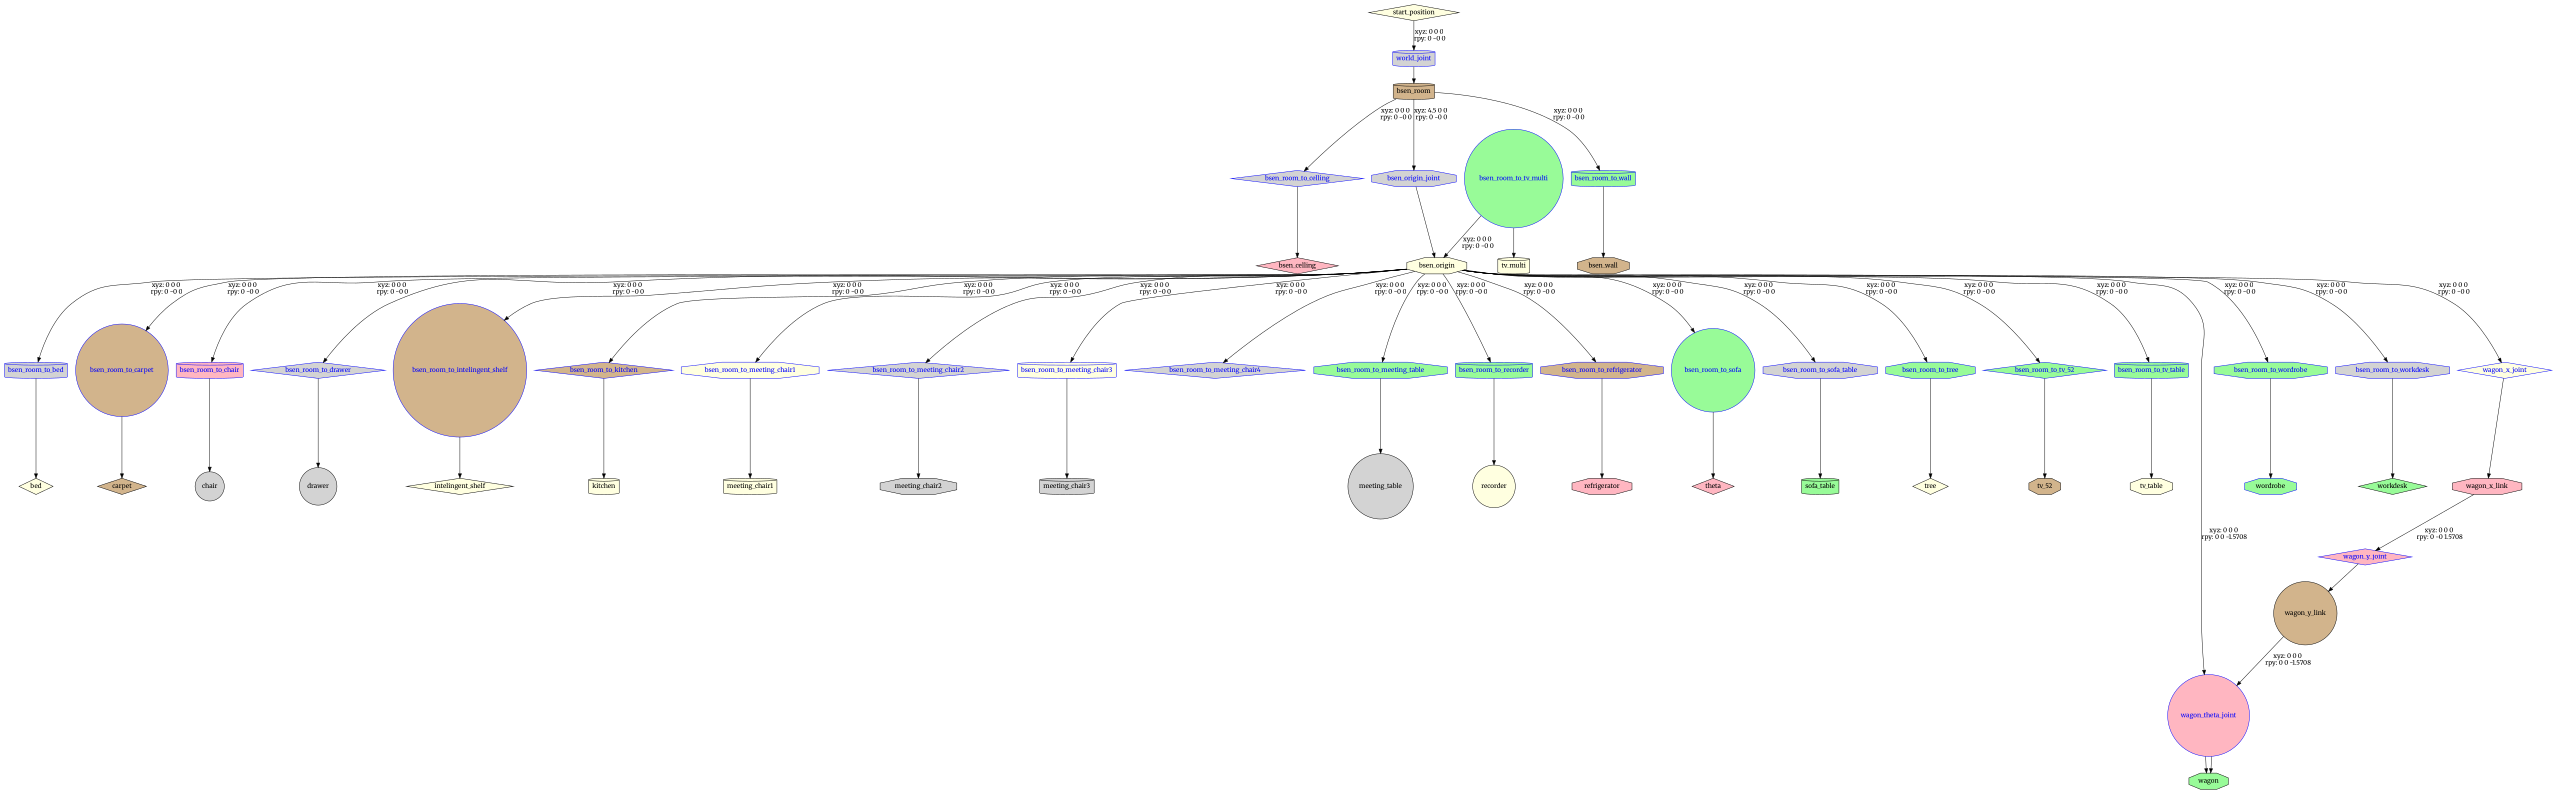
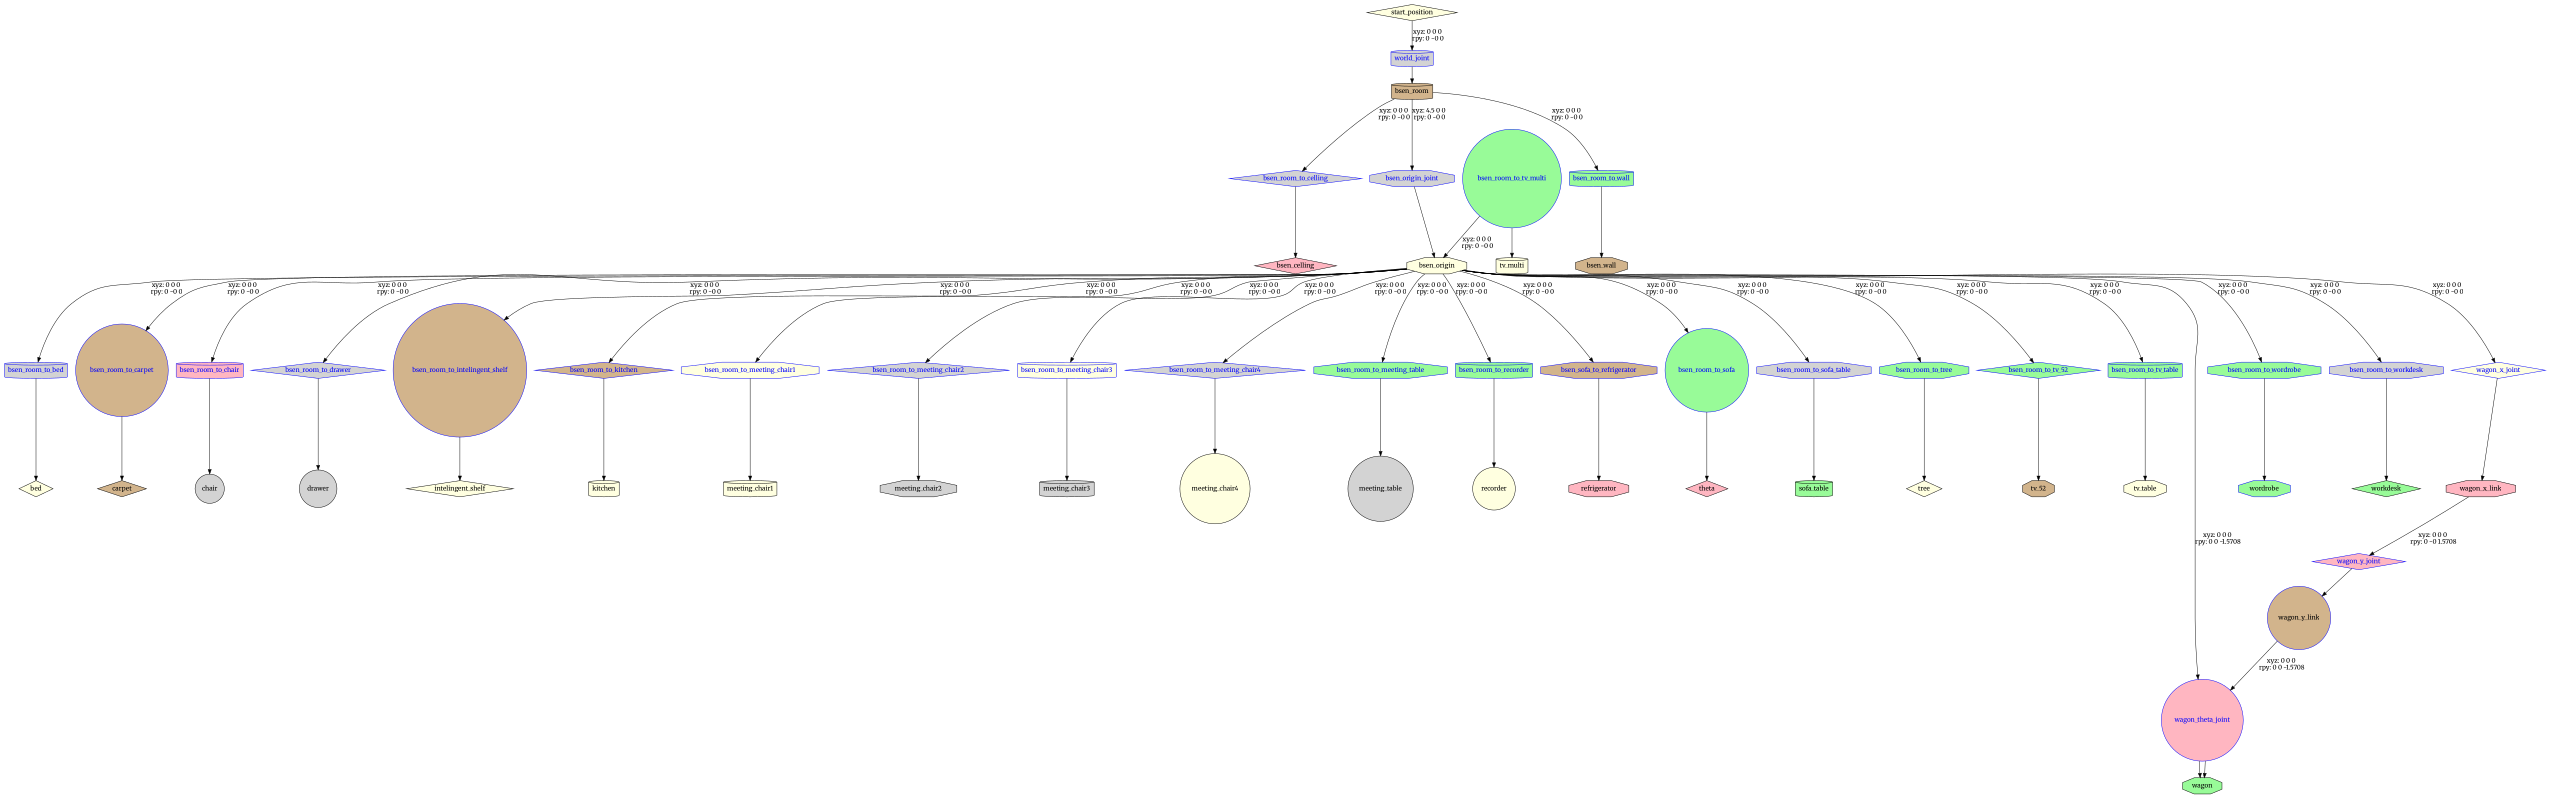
node "bsen_room_to_refrigerator": label "bsen_room_to_refrigerator" -> "bsen_sofa_to_refrigerator"
node "meeting_chair4": added
node "wagon_y_link": color black -> blue
